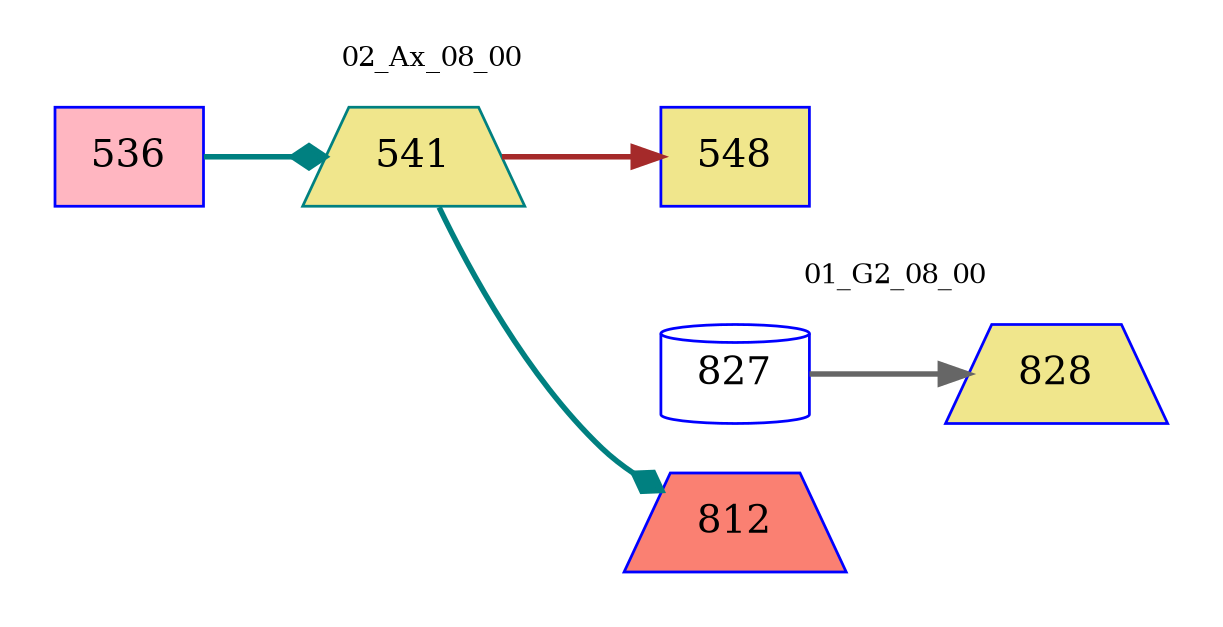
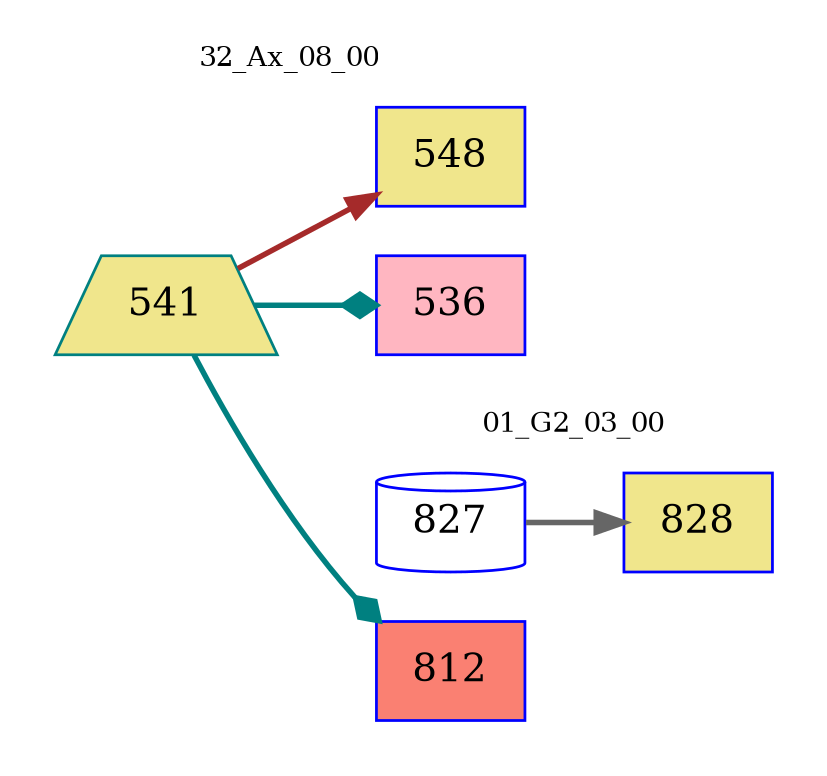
cluster "02_Ax_08_00": label "02_Ax_08_00" -> "32_Ax_08_00"
edge "536" -> "541": reversed
cluster "01_G2_08_00": label "01_G2_08_00" -> "01_G2_03_00"
node "828": shape trapezium -> box
node "812": shape trapezium -> box
